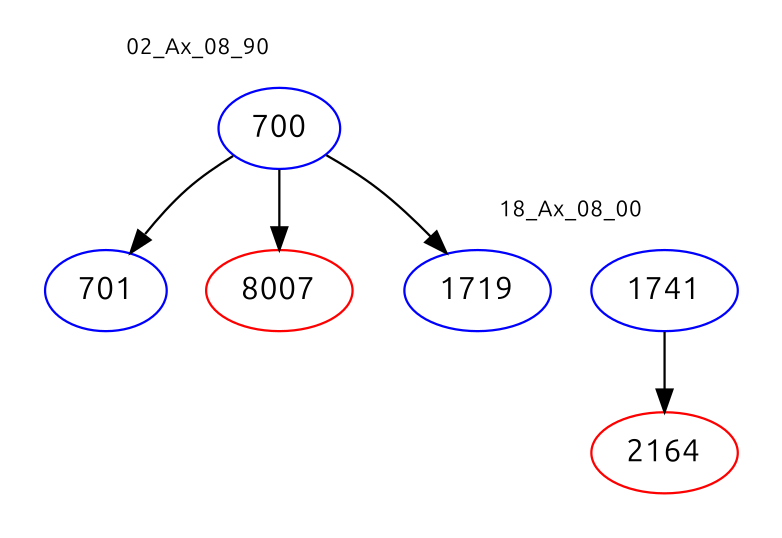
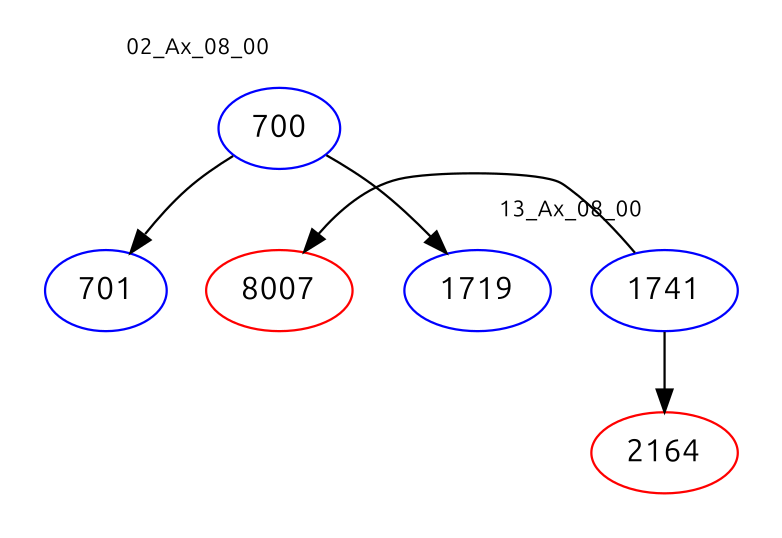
cluster "02_Ax_08_90": label "02_Ax_08_90" -> "02_Ax_08_00"
edge "700" -> "8007": now "1741" -> "8007"
cluster "18_Ax_08_00": label "18_Ax_08_00" -> "13_Ax_08_00"
